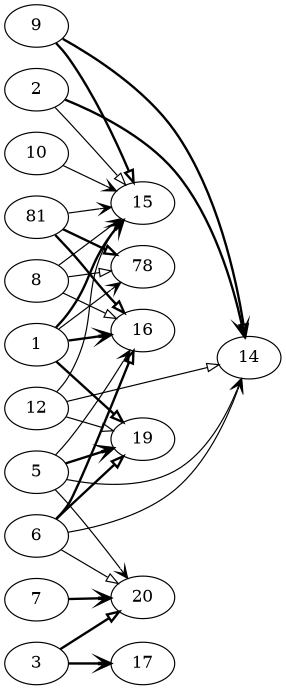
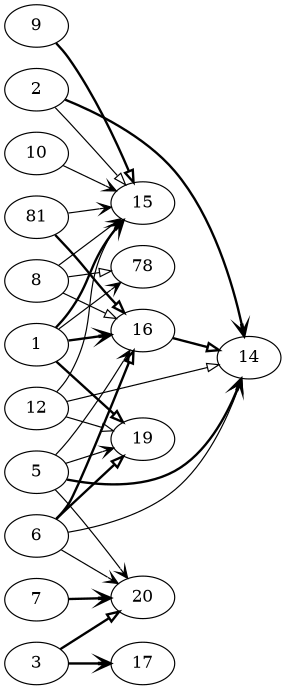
edge "9" -> "14": now "16" -> "14"
edge "81" -> "78": removed
edge "5" -> "19": style bold -> solid
edge "5" -> "14": style solid -> bold
edge "6" -> "20": arrowhead onormal -> vee
